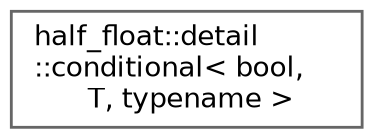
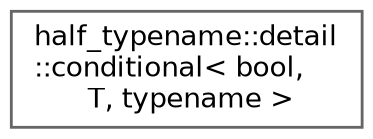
node "half_float::detail ::conditional< bool, T, typename >": label "half_float::detail ::conditional< bool, T, typename >" -> "half_typename::detail ::conditional< bool, T, typename >"
